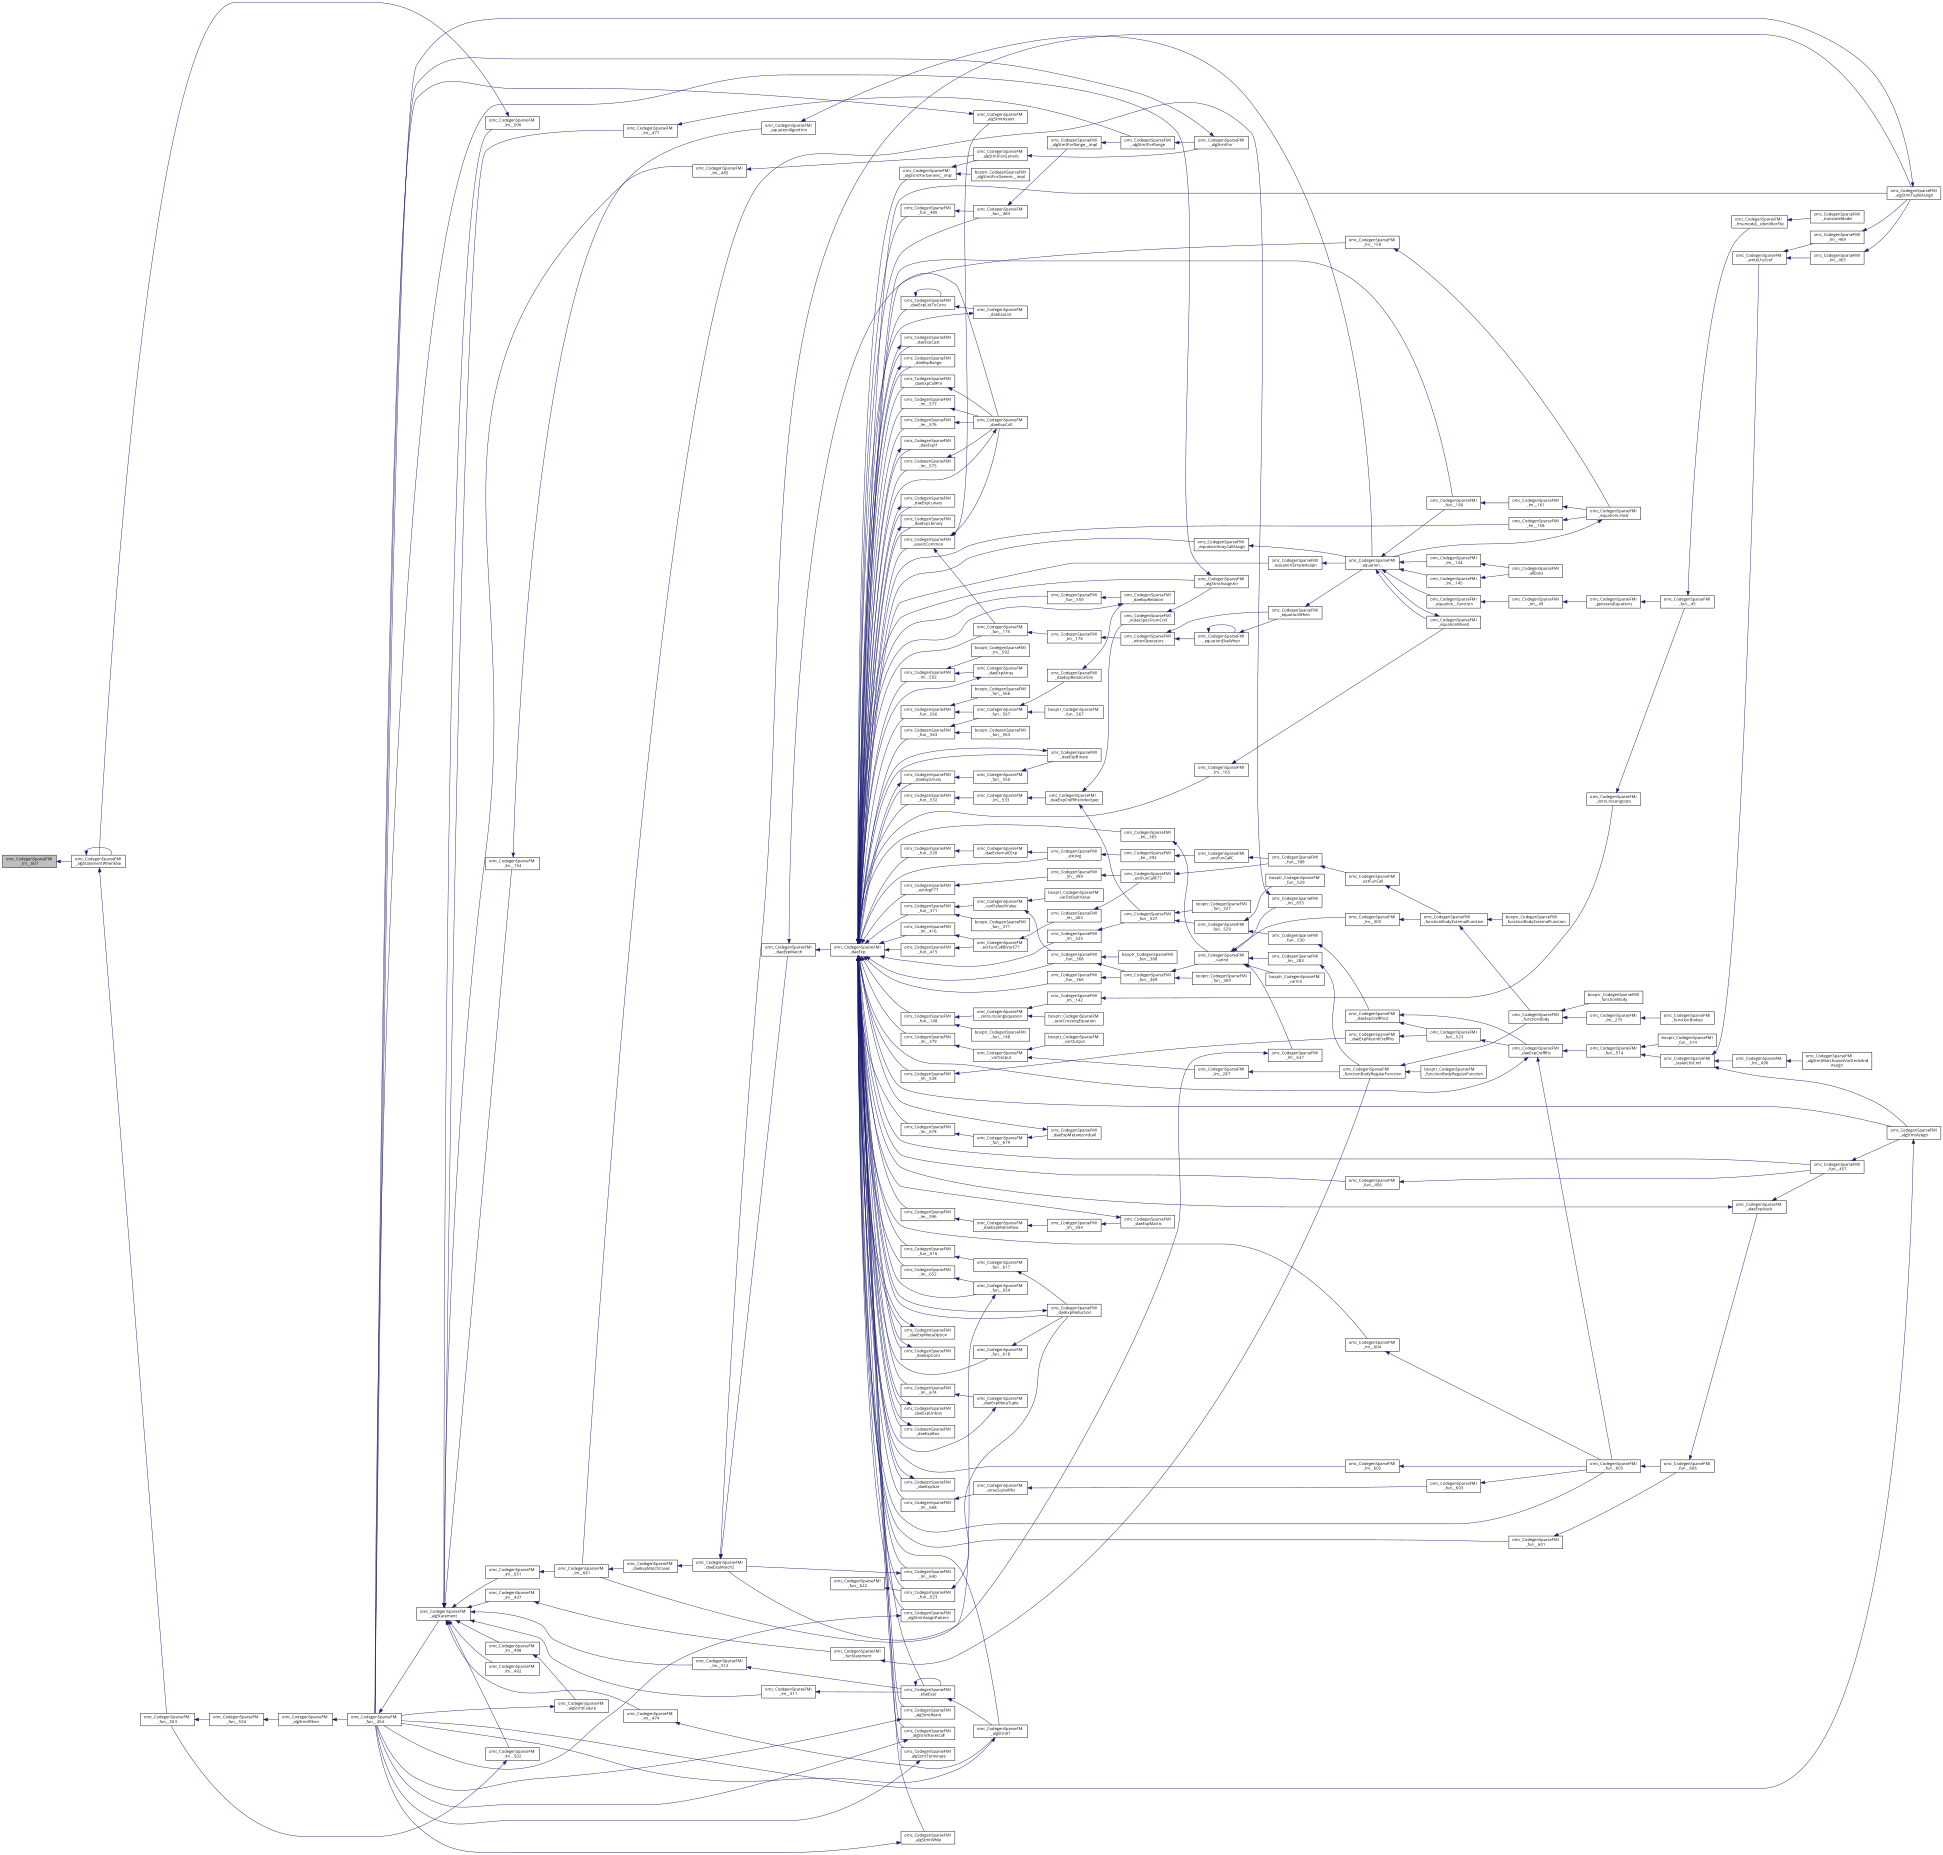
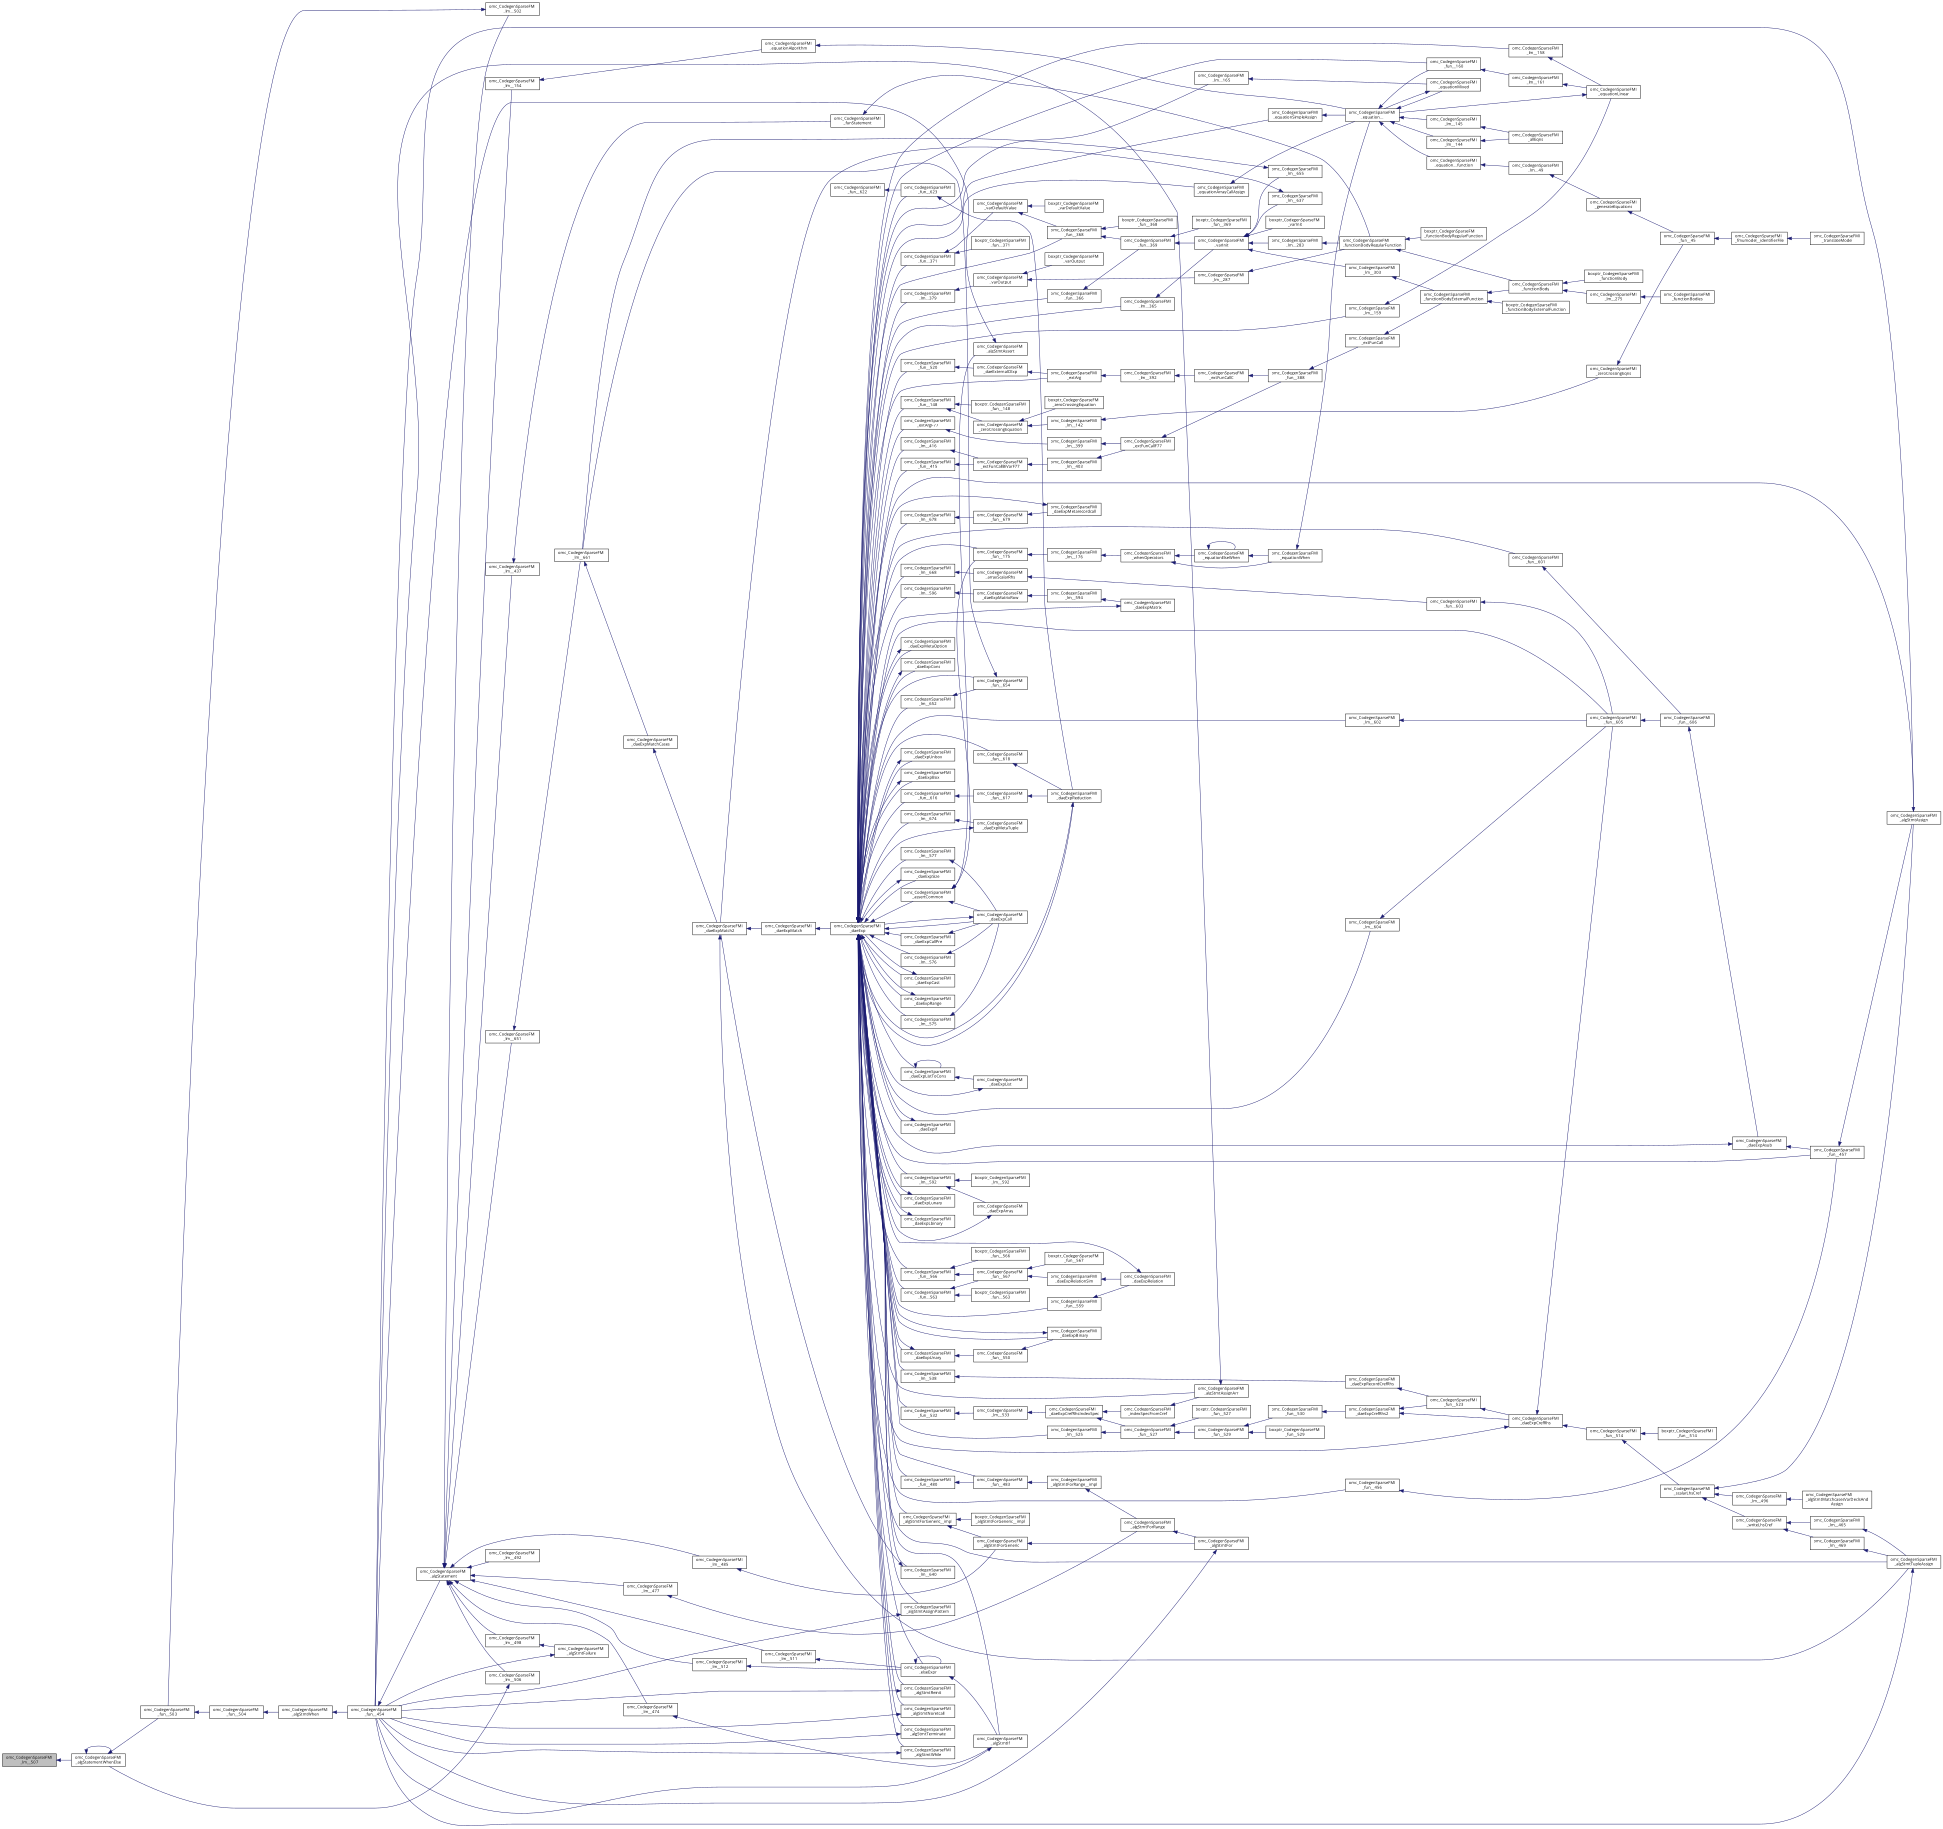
edge "omc_CodegenSparseFMI _daeExpCall" -> "omc_CodegenSparseFMI _daeExpMatch": now "omc_CodegenSparseFMI _daeExpCall" -> "omc_CodegenSparseFMI _daeExp"
